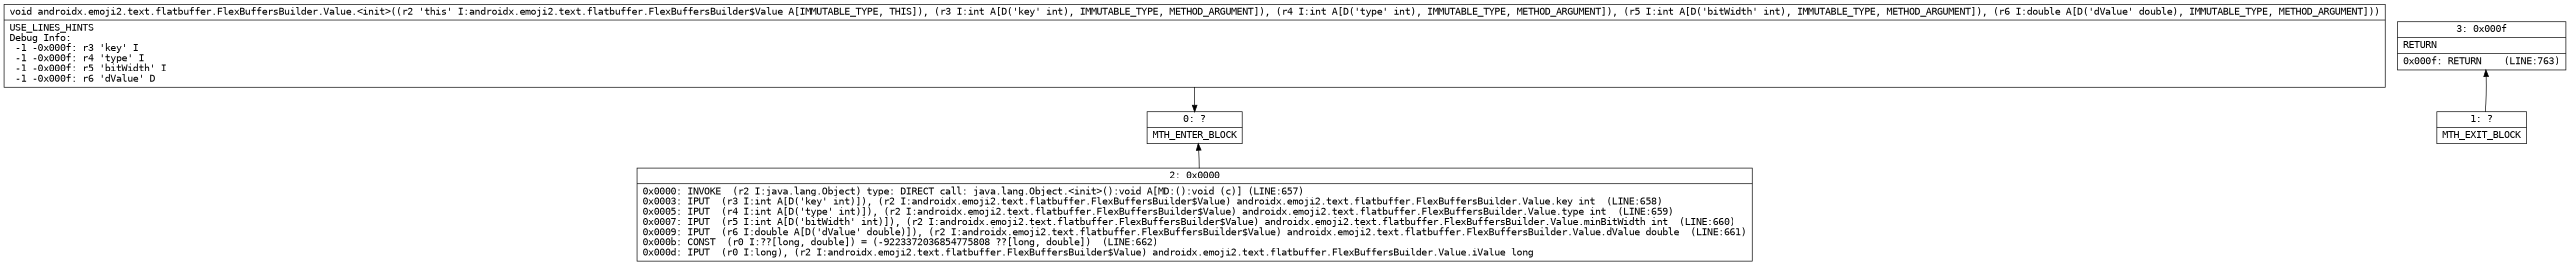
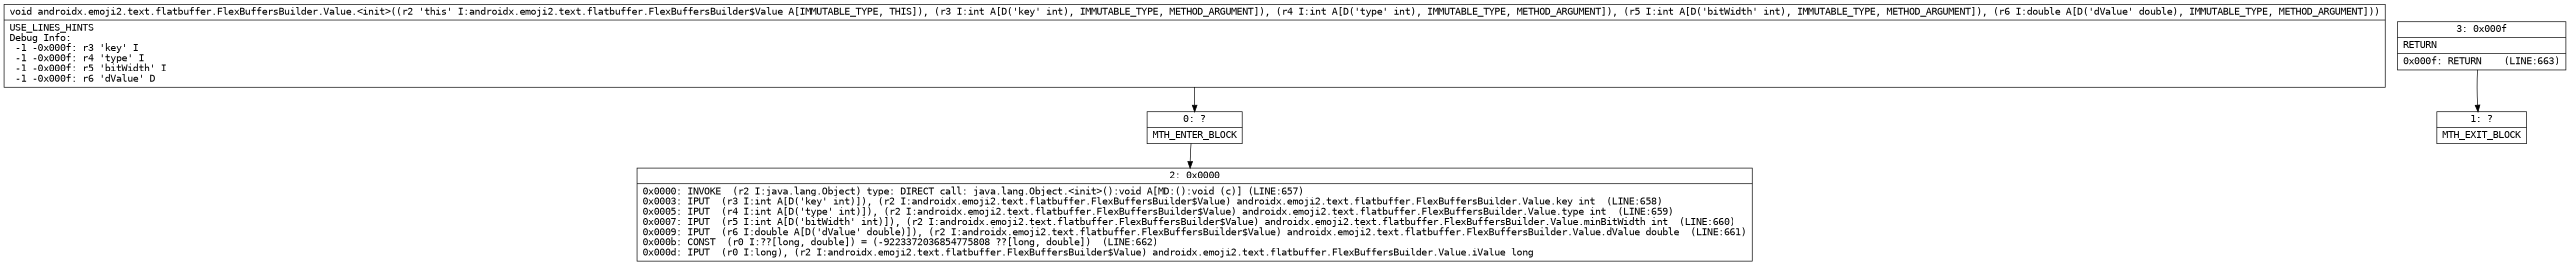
node "3: 0x000f": text "0x000f: RETURN    (LINE:763)" -> "0x000f: RETURN    (LINE:663)"
edge "1: ?" -> "3: 0x000f": reversed
edge "2: 0x0000" -> "0: ?": reversed
